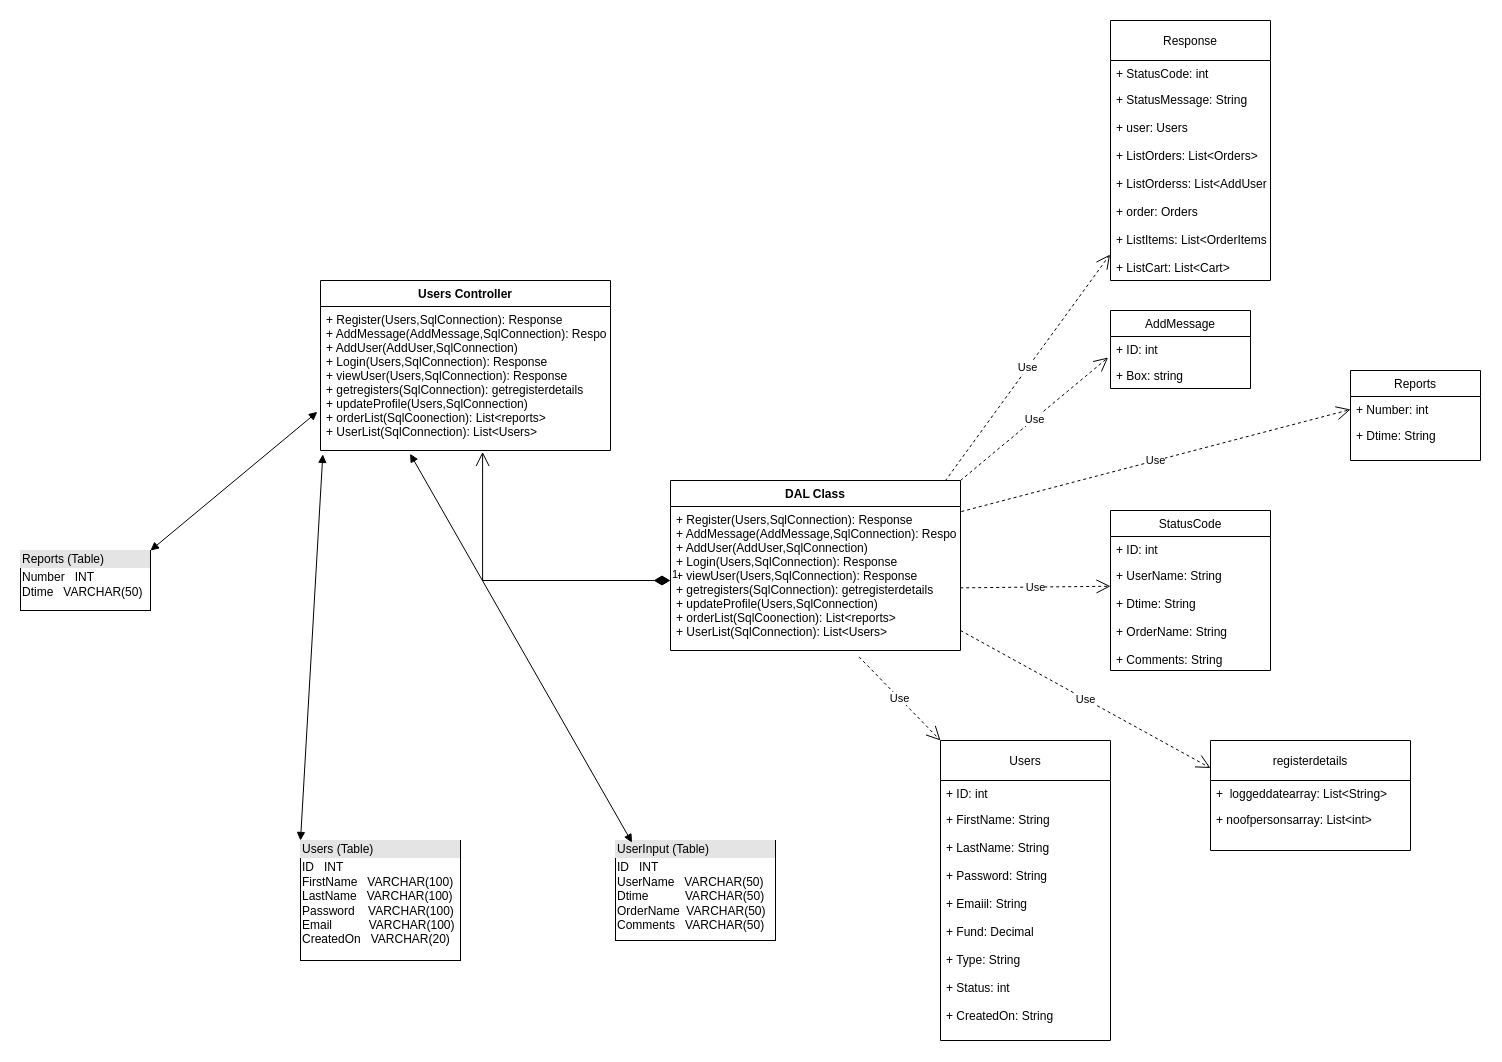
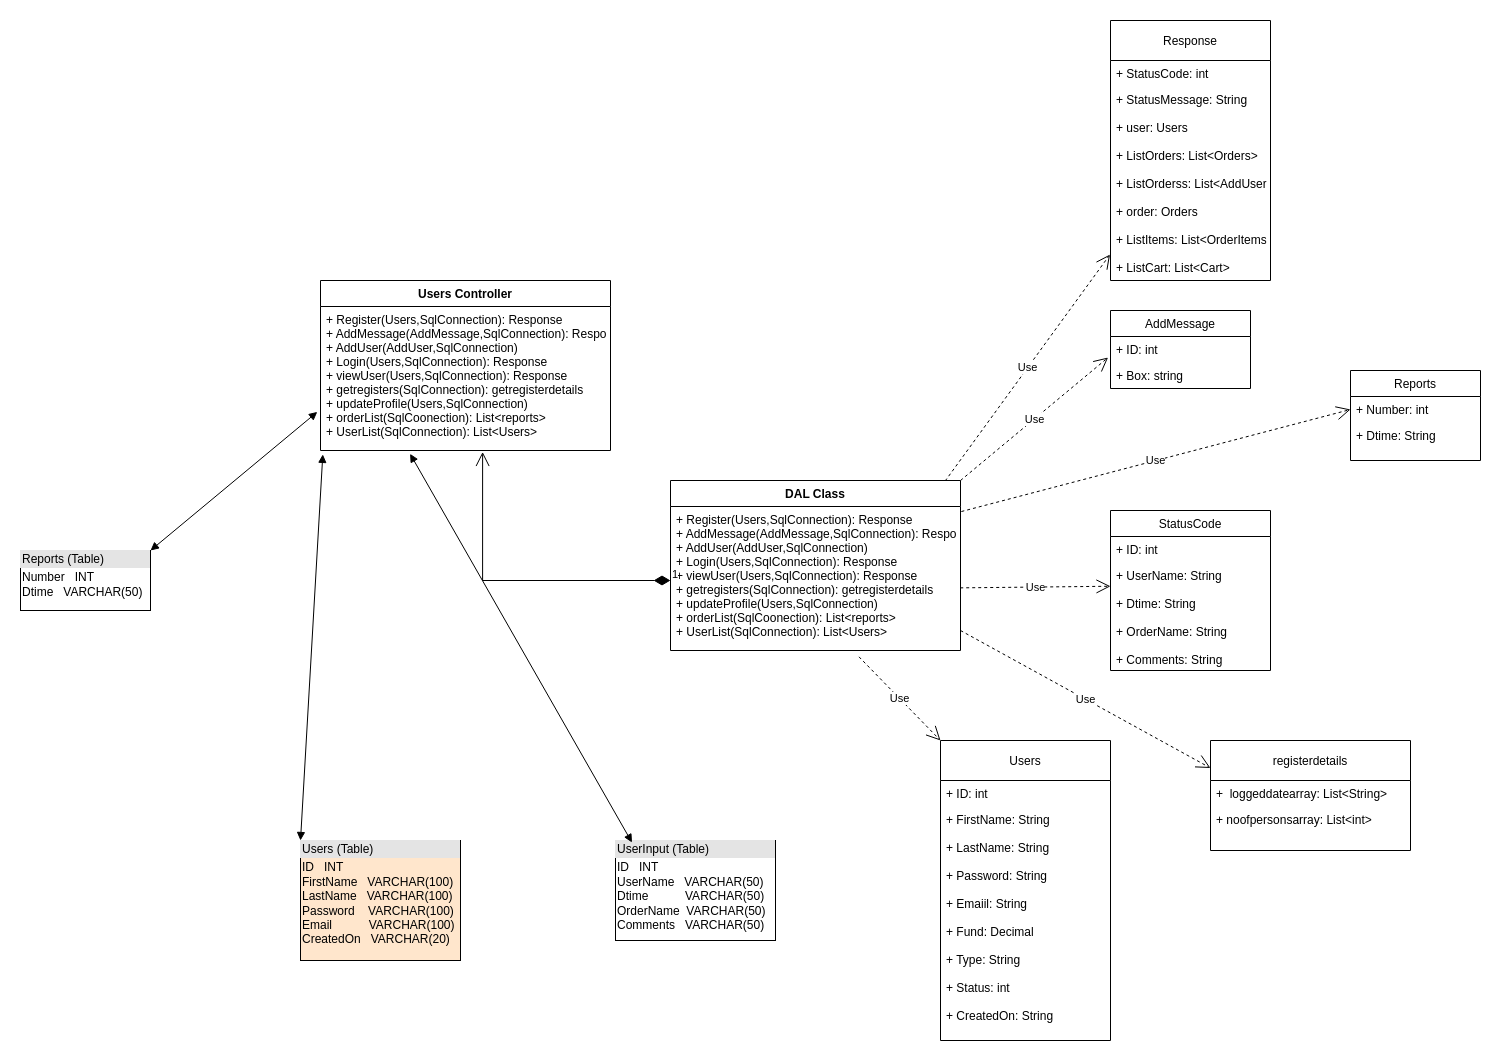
node "Users (Table) ID INT FirstName VARCHAR(100) LastName VARCHAR(100) Password VARCHAR(100) Email VARCHAR(100) CreatedOn VARCHAR(20)": fillcolor #ffffff -> #ffe6cc
